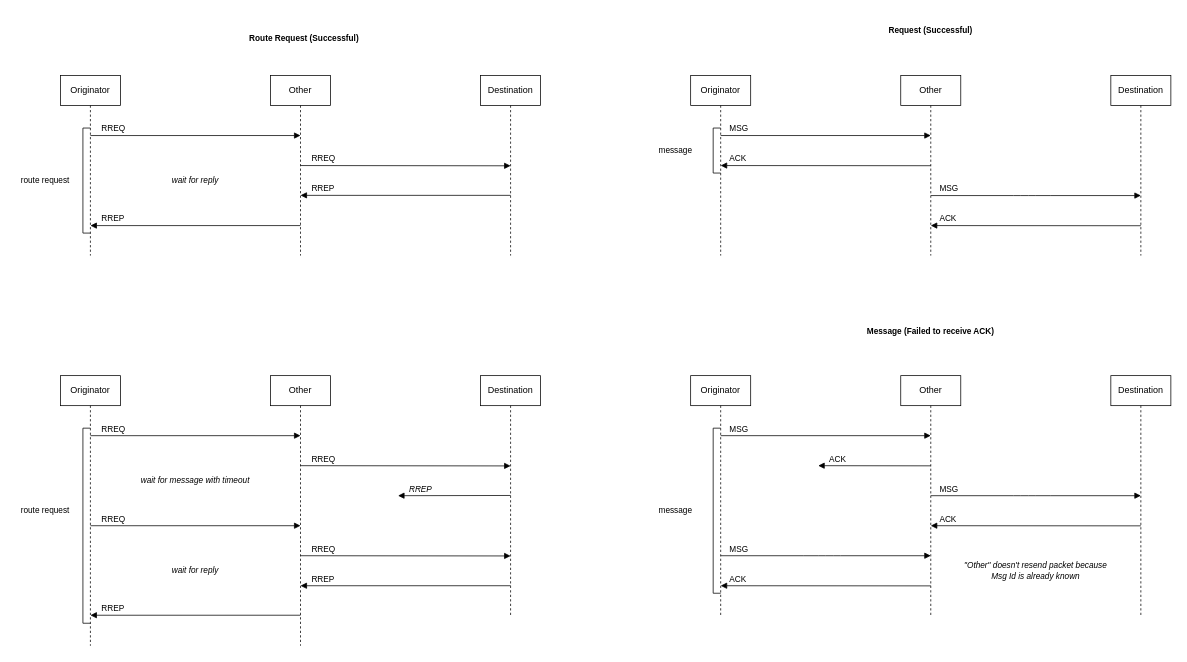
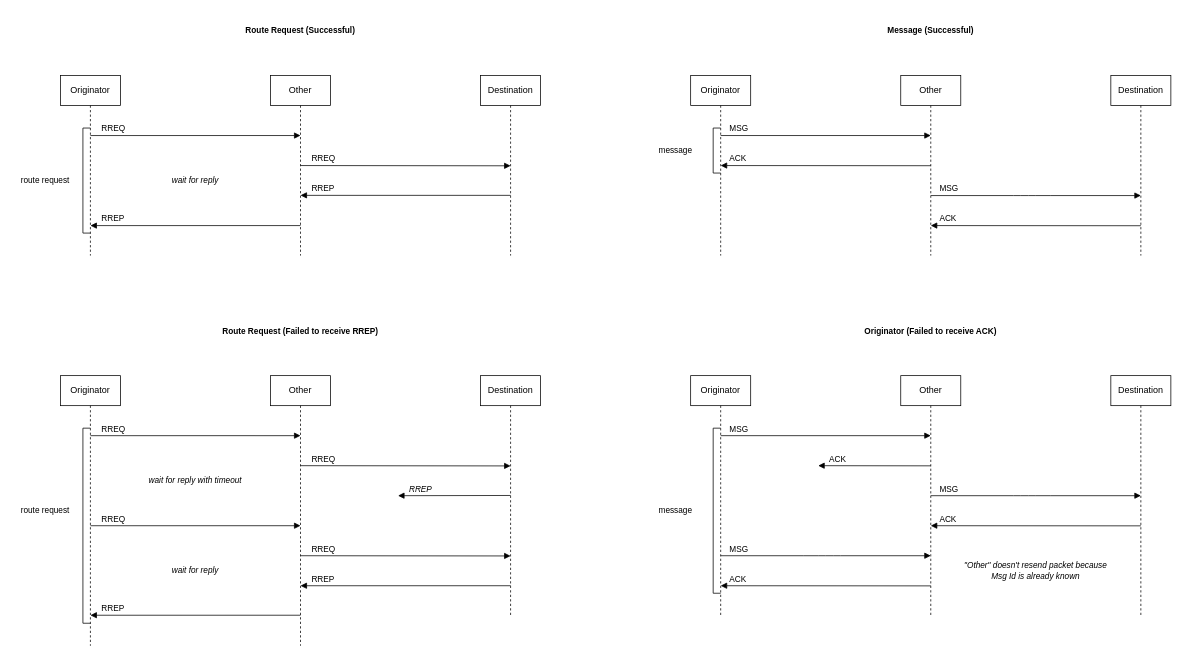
node "Request (Successful)": label "Request (Successful)" -> "Message (Successful)"
node "Route Request (Successful)": moved (304, 38) -> (300, 30)
node "Route Request (Failed to receive RREP)": added
node "Message (Failed to receive ACK)": label "Message (Failed to receive ACK)" -> "Originator (Failed to receive ACK)"
node "wait for message with timeout": label "wait for message with timeout" -> "wait for reply with timeout"
